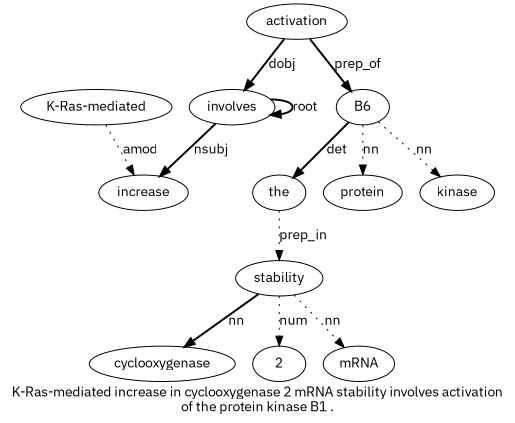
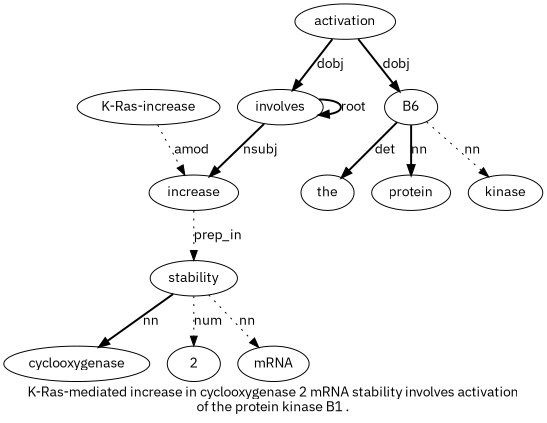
edge "activation" -> "B6": label "prep_of" -> "dobj"
node "K-Ras-mediated": label "K-Ras-mediated" -> "K-Ras-increase"
edge "B6" -> "protein": style dotted -> bold
edge "the" -> "stability": now "increase" -> "stability"
